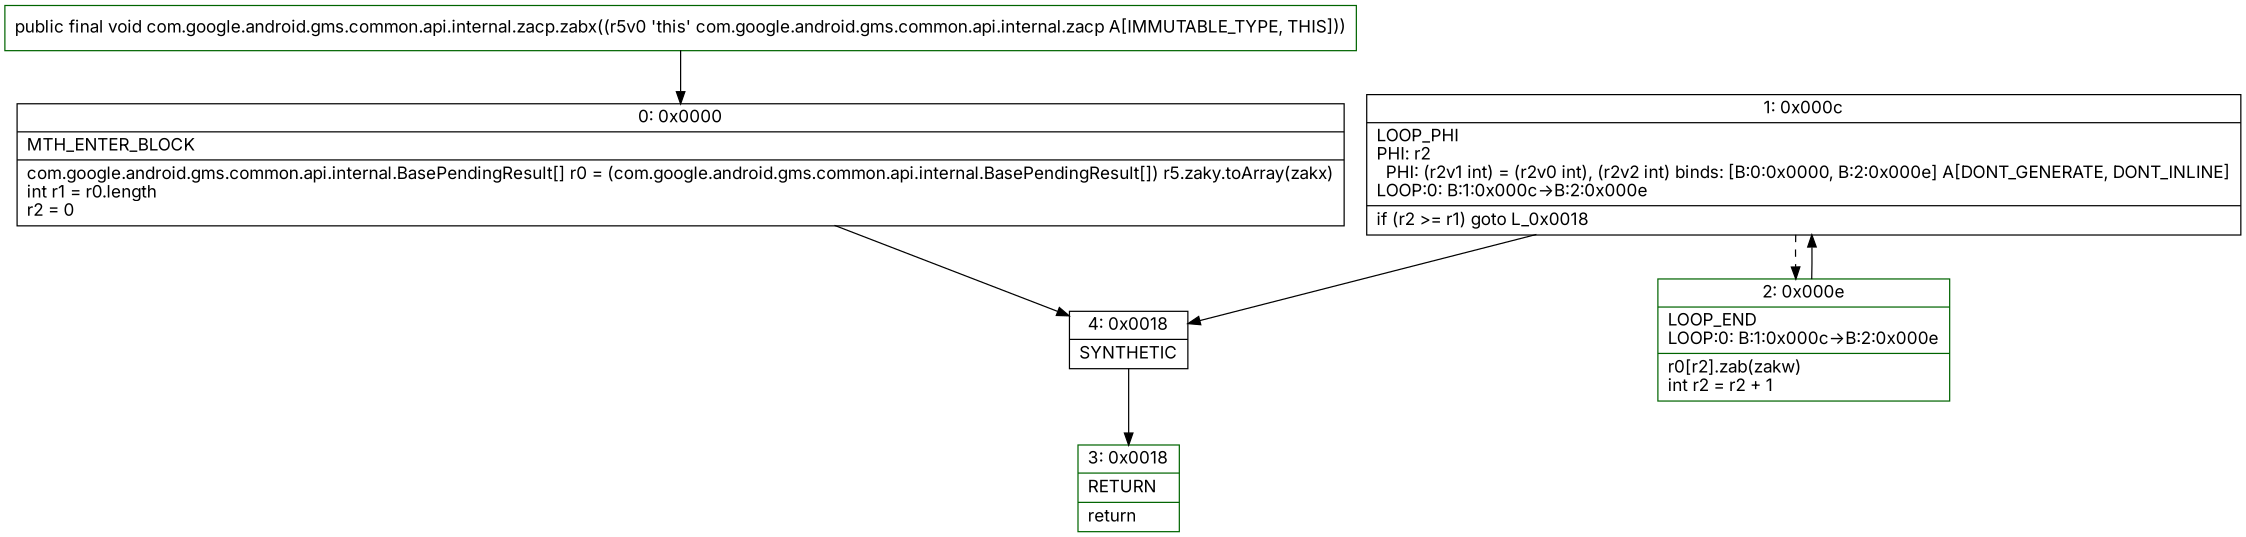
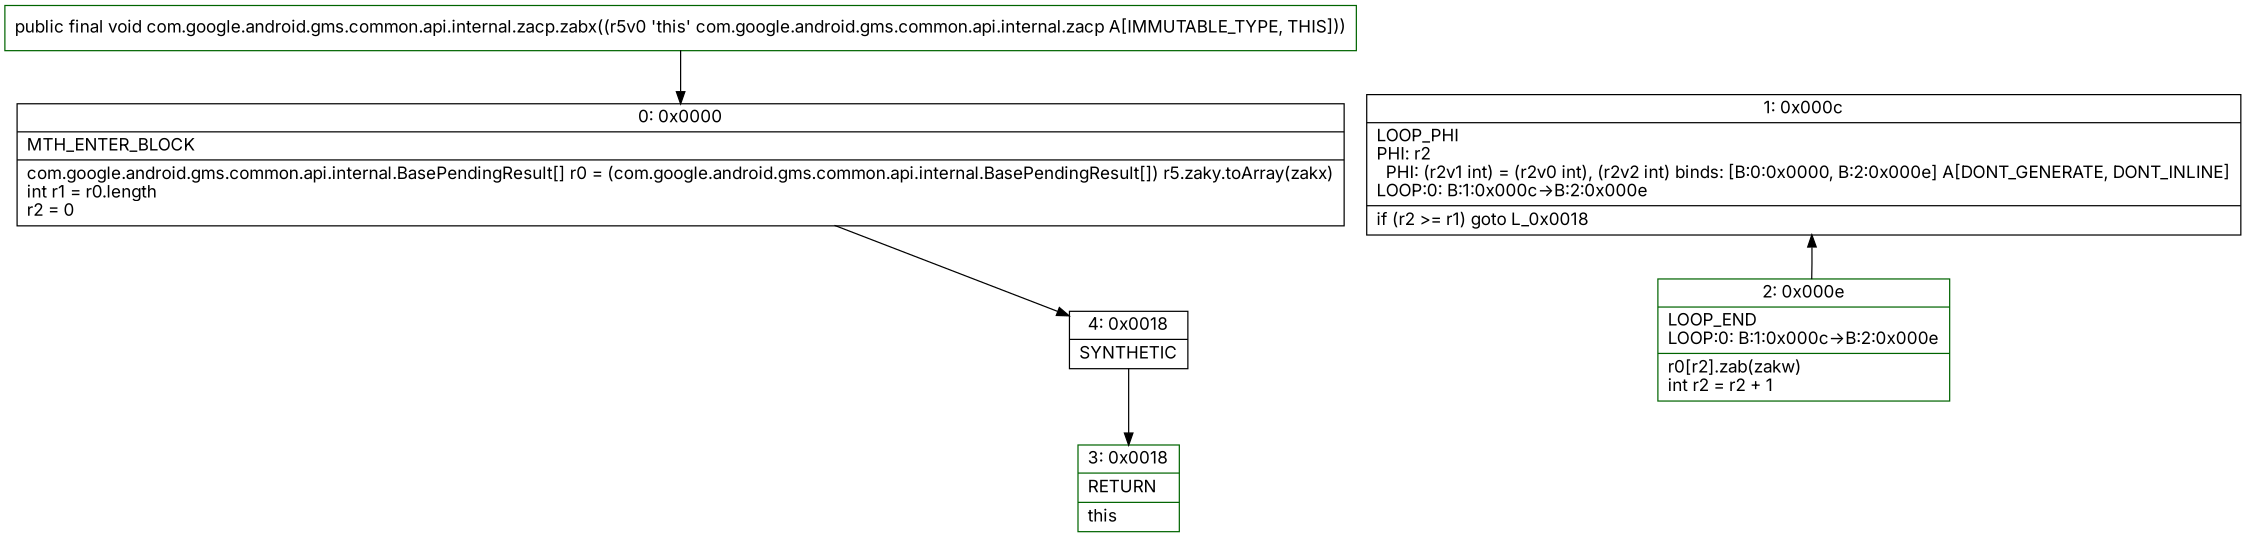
edge "1: 0x000c" -> "2: 0x000e": removed
edge "1: 0x000c" -> "4: 0x0018": removed
node "3: 0x0018": text "return" -> "this"
